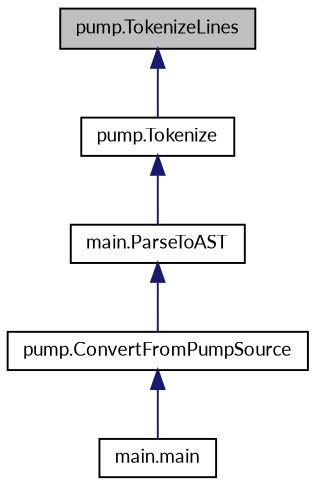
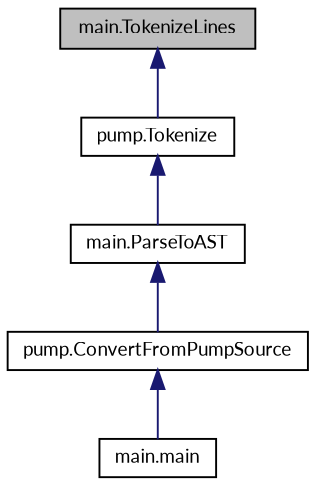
node "pump.TokenizeLines": label "pump.TokenizeLines" -> "main.TokenizeLines"
